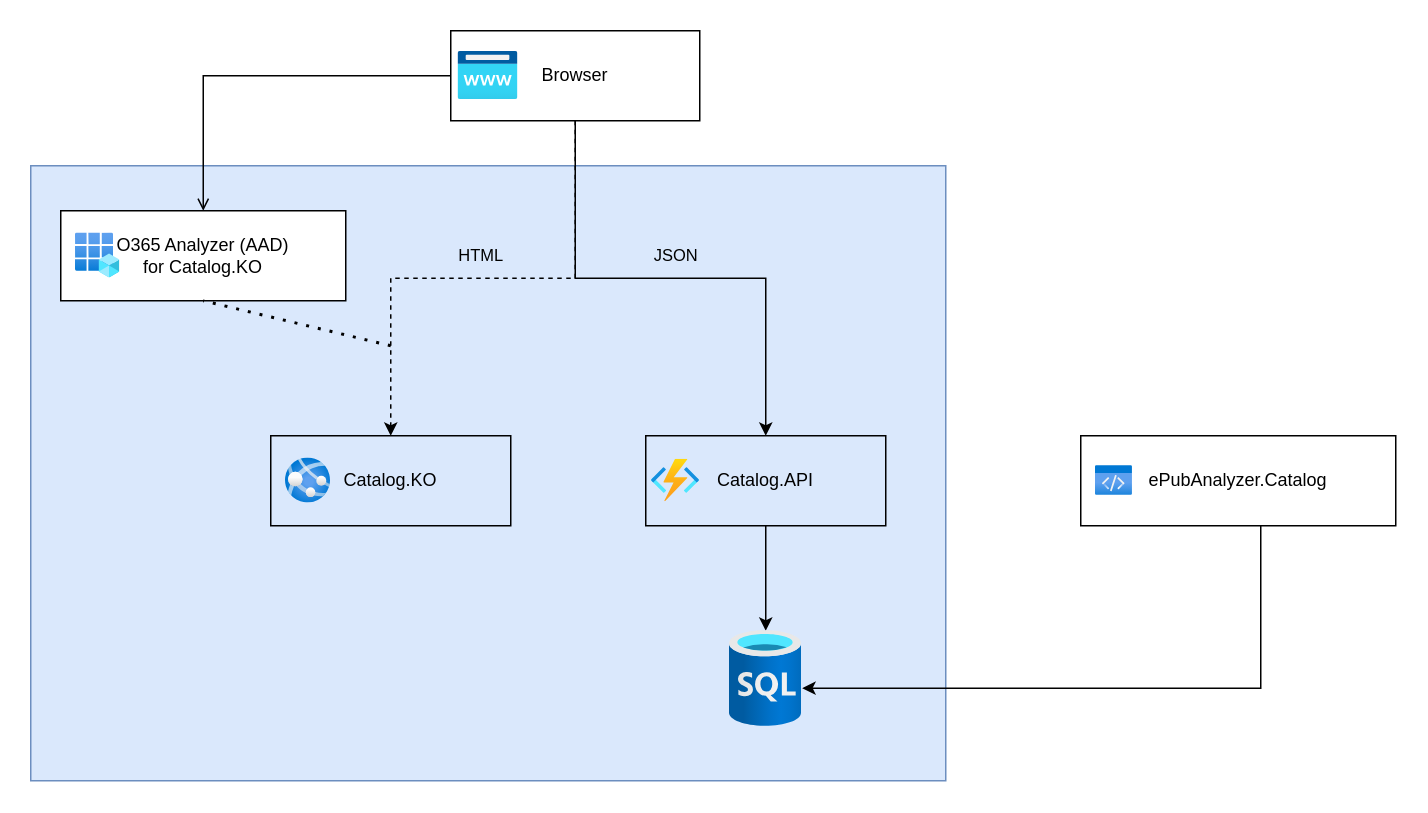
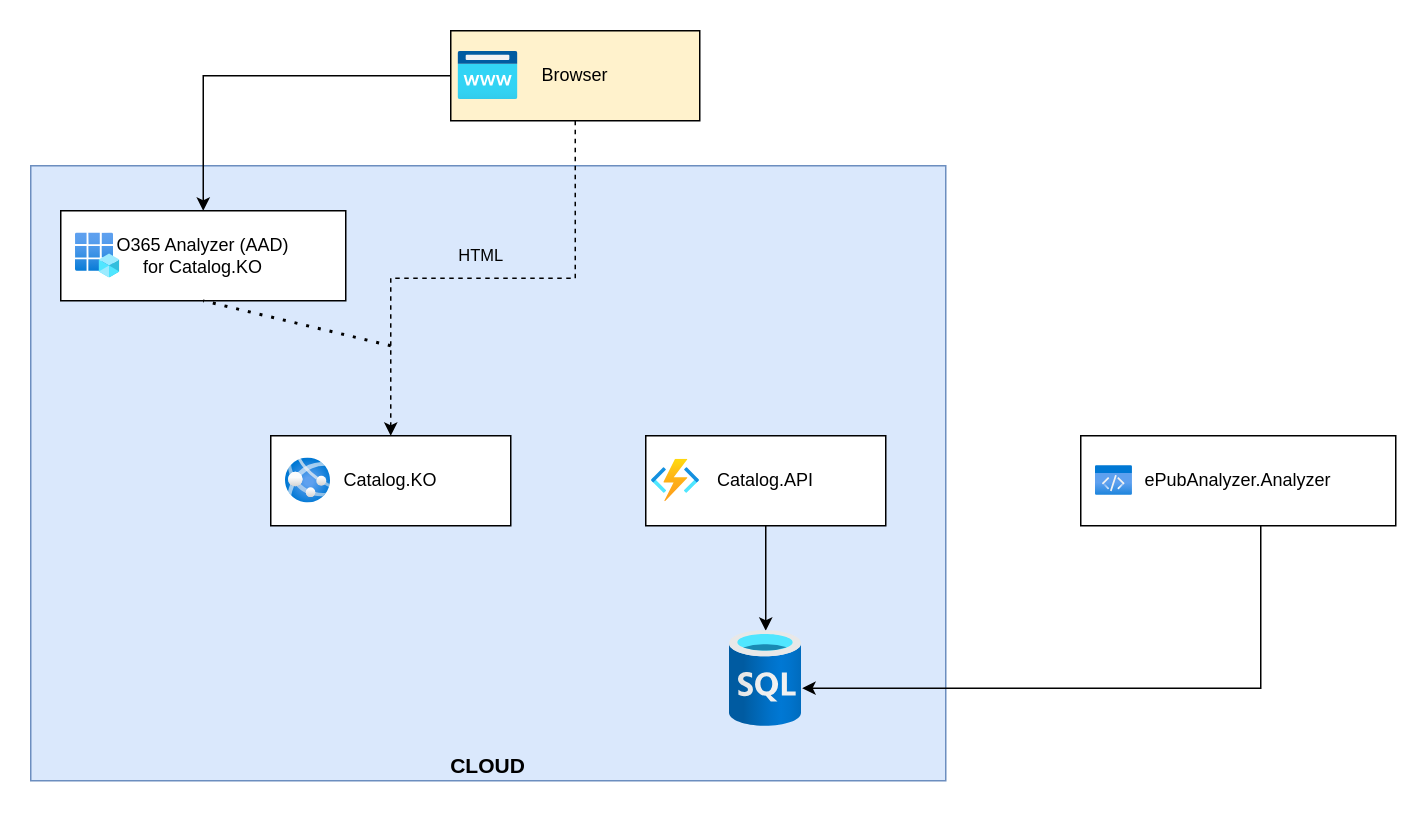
node "Browser": fillcolor #ffffff -> #fff2cc
edge "Browser" -> "O365 Analyzer (AAD) for Catalog.KO": arrowhead open -> classic
edge "Browser" -> "Catalog.API": removed, label "JSON"
node "Catalog.KO": fillcolor #dae8fc -> #ffffff
node "Catalog.API": fillcolor #dae8fc -> #ffffff
node "ePubAnalyzer.Catalog": label "ePubAnalyzer.Catalog" -> "ePubAnalyzer.Analyzer"
node "CLOUD": added
